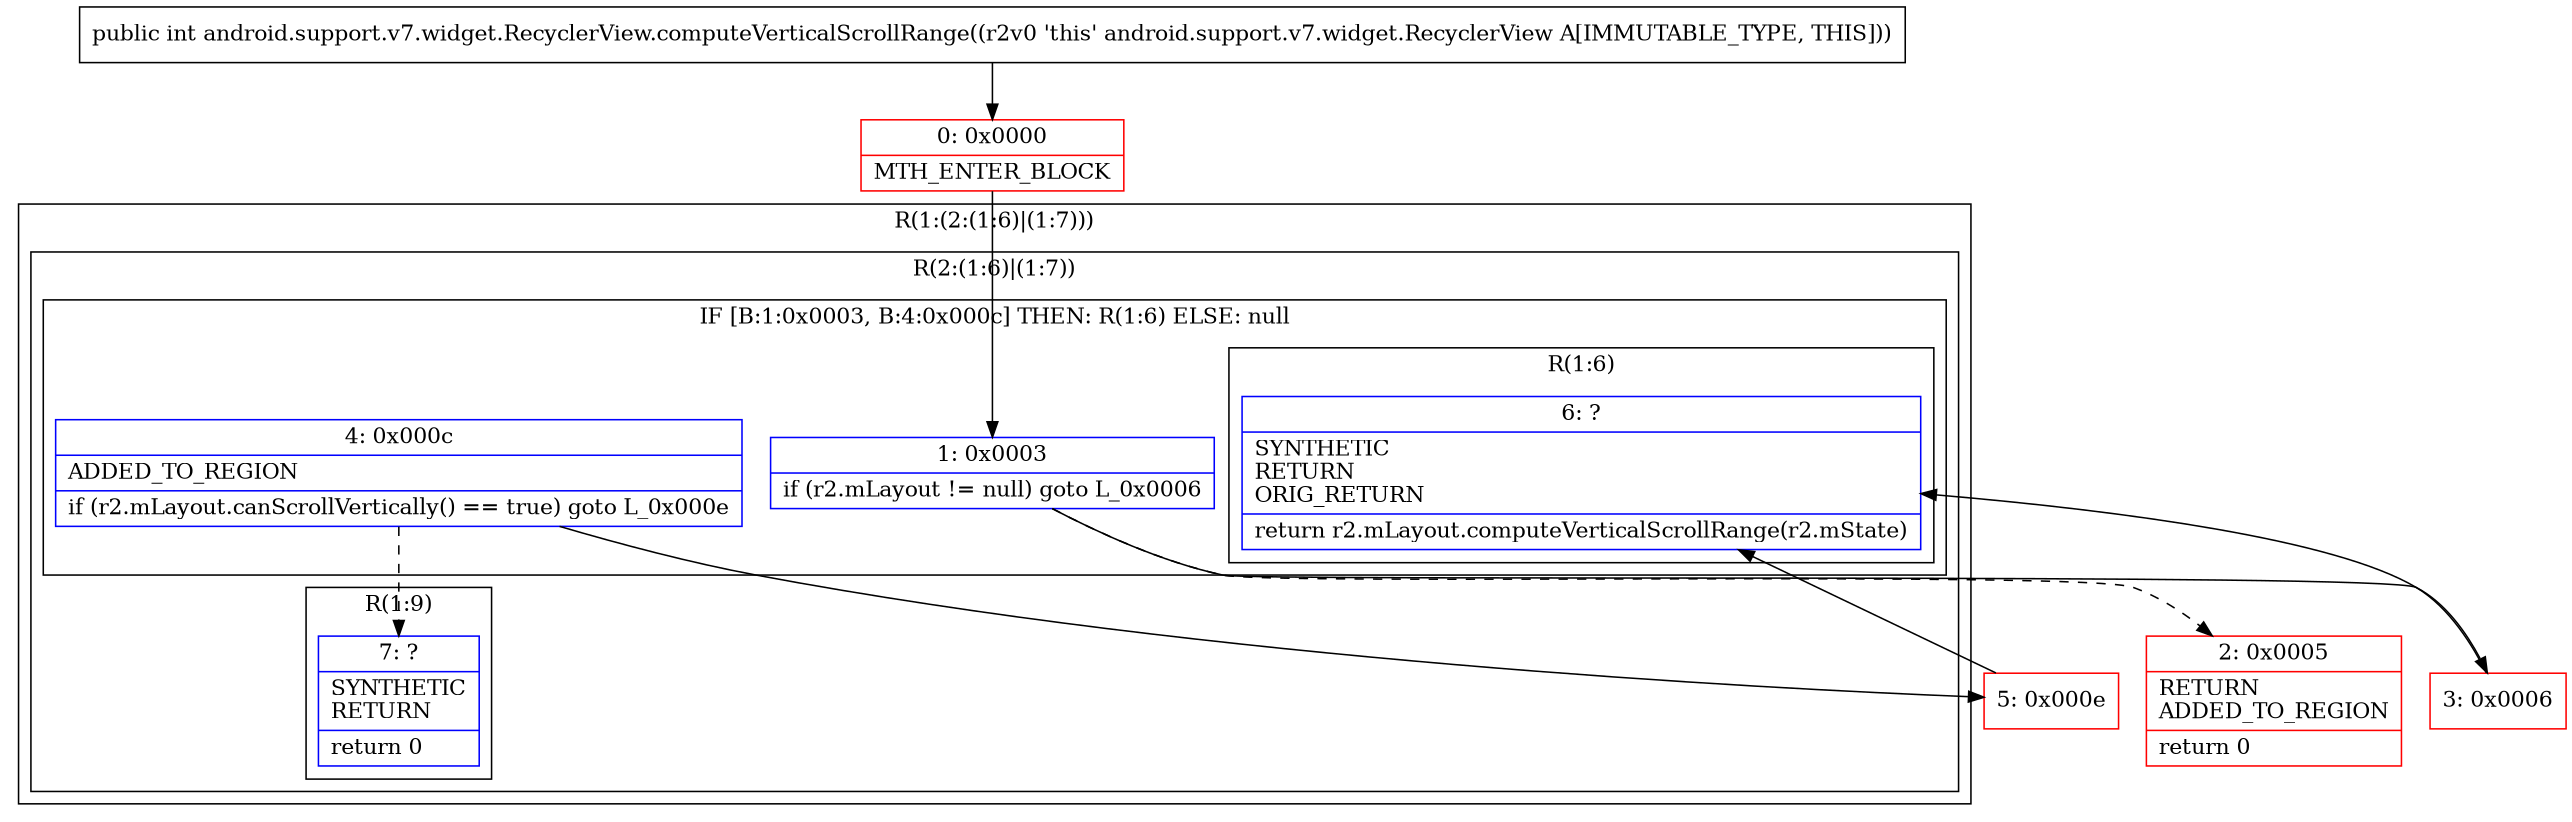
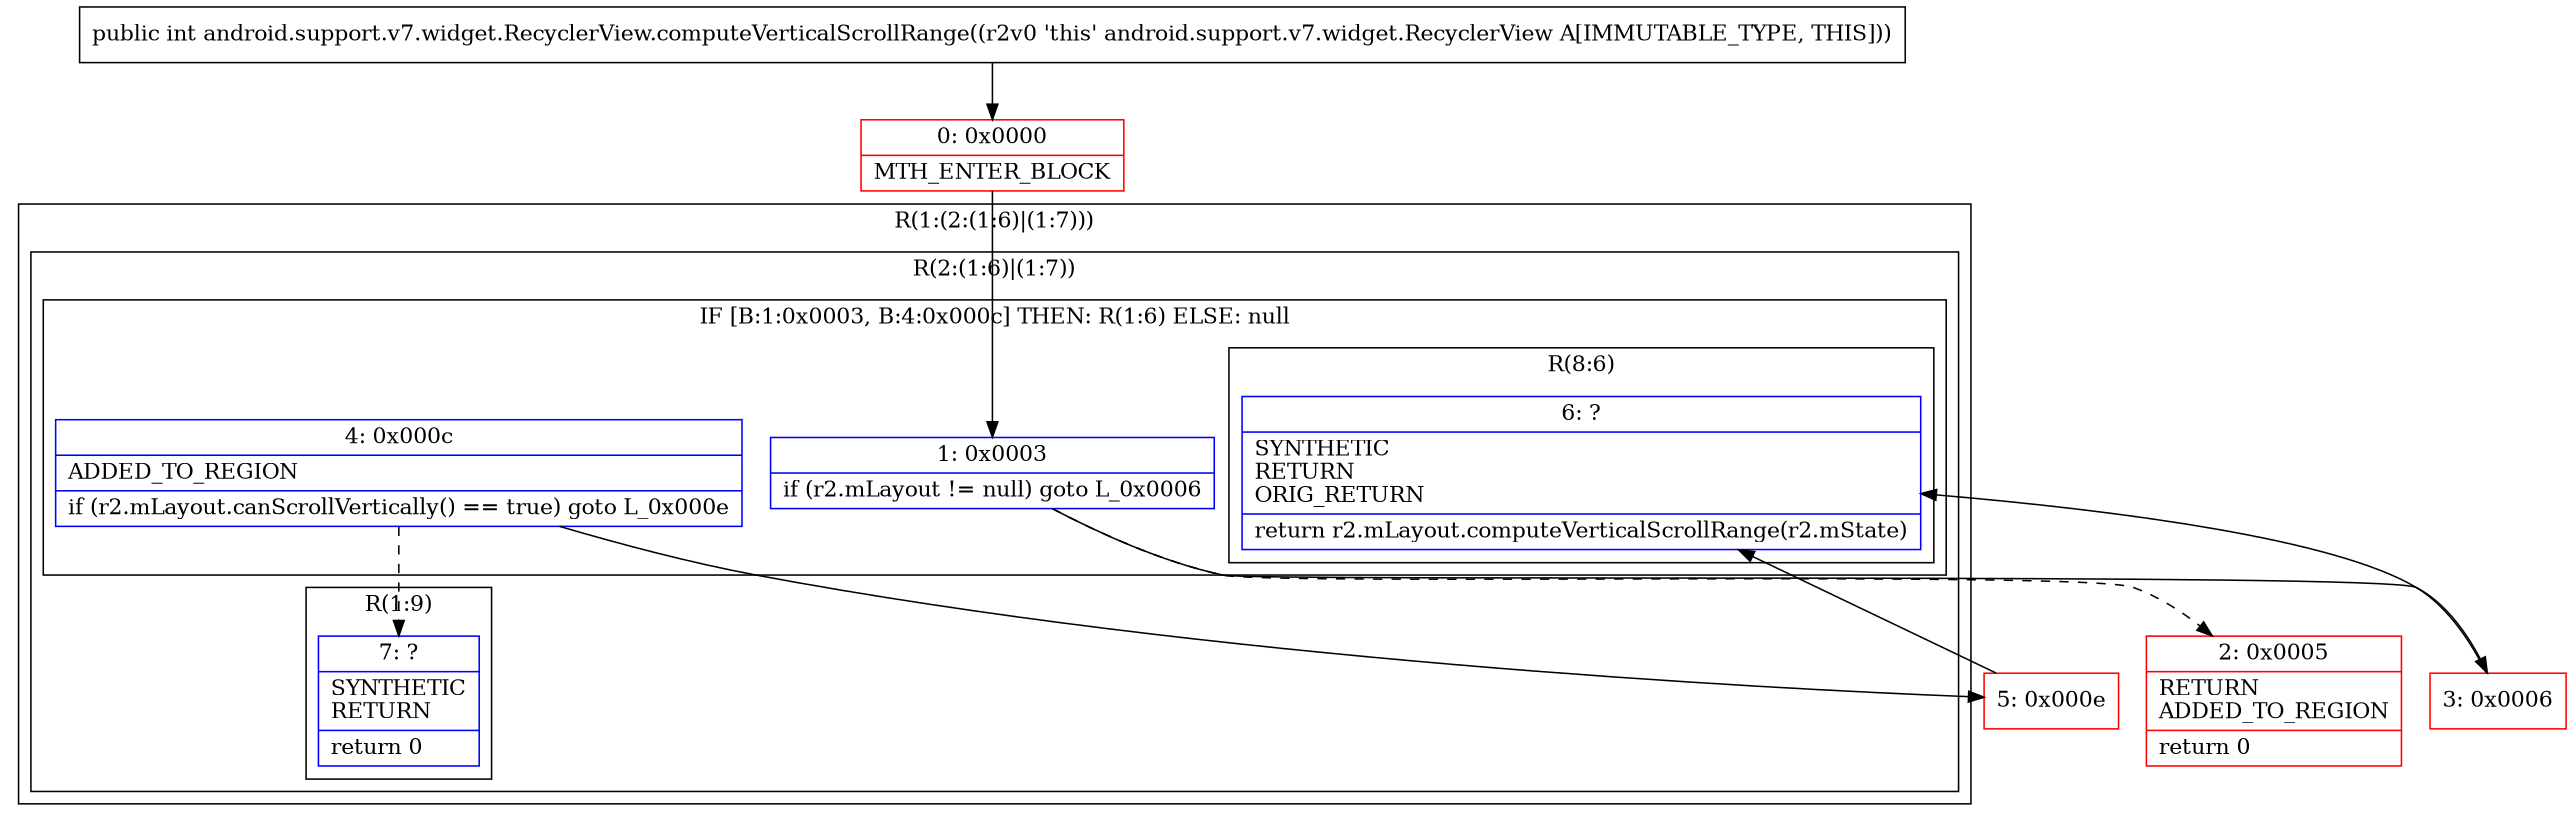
cluster "R(1:6)": label "R(1:6)" -> "R(8:6)"
